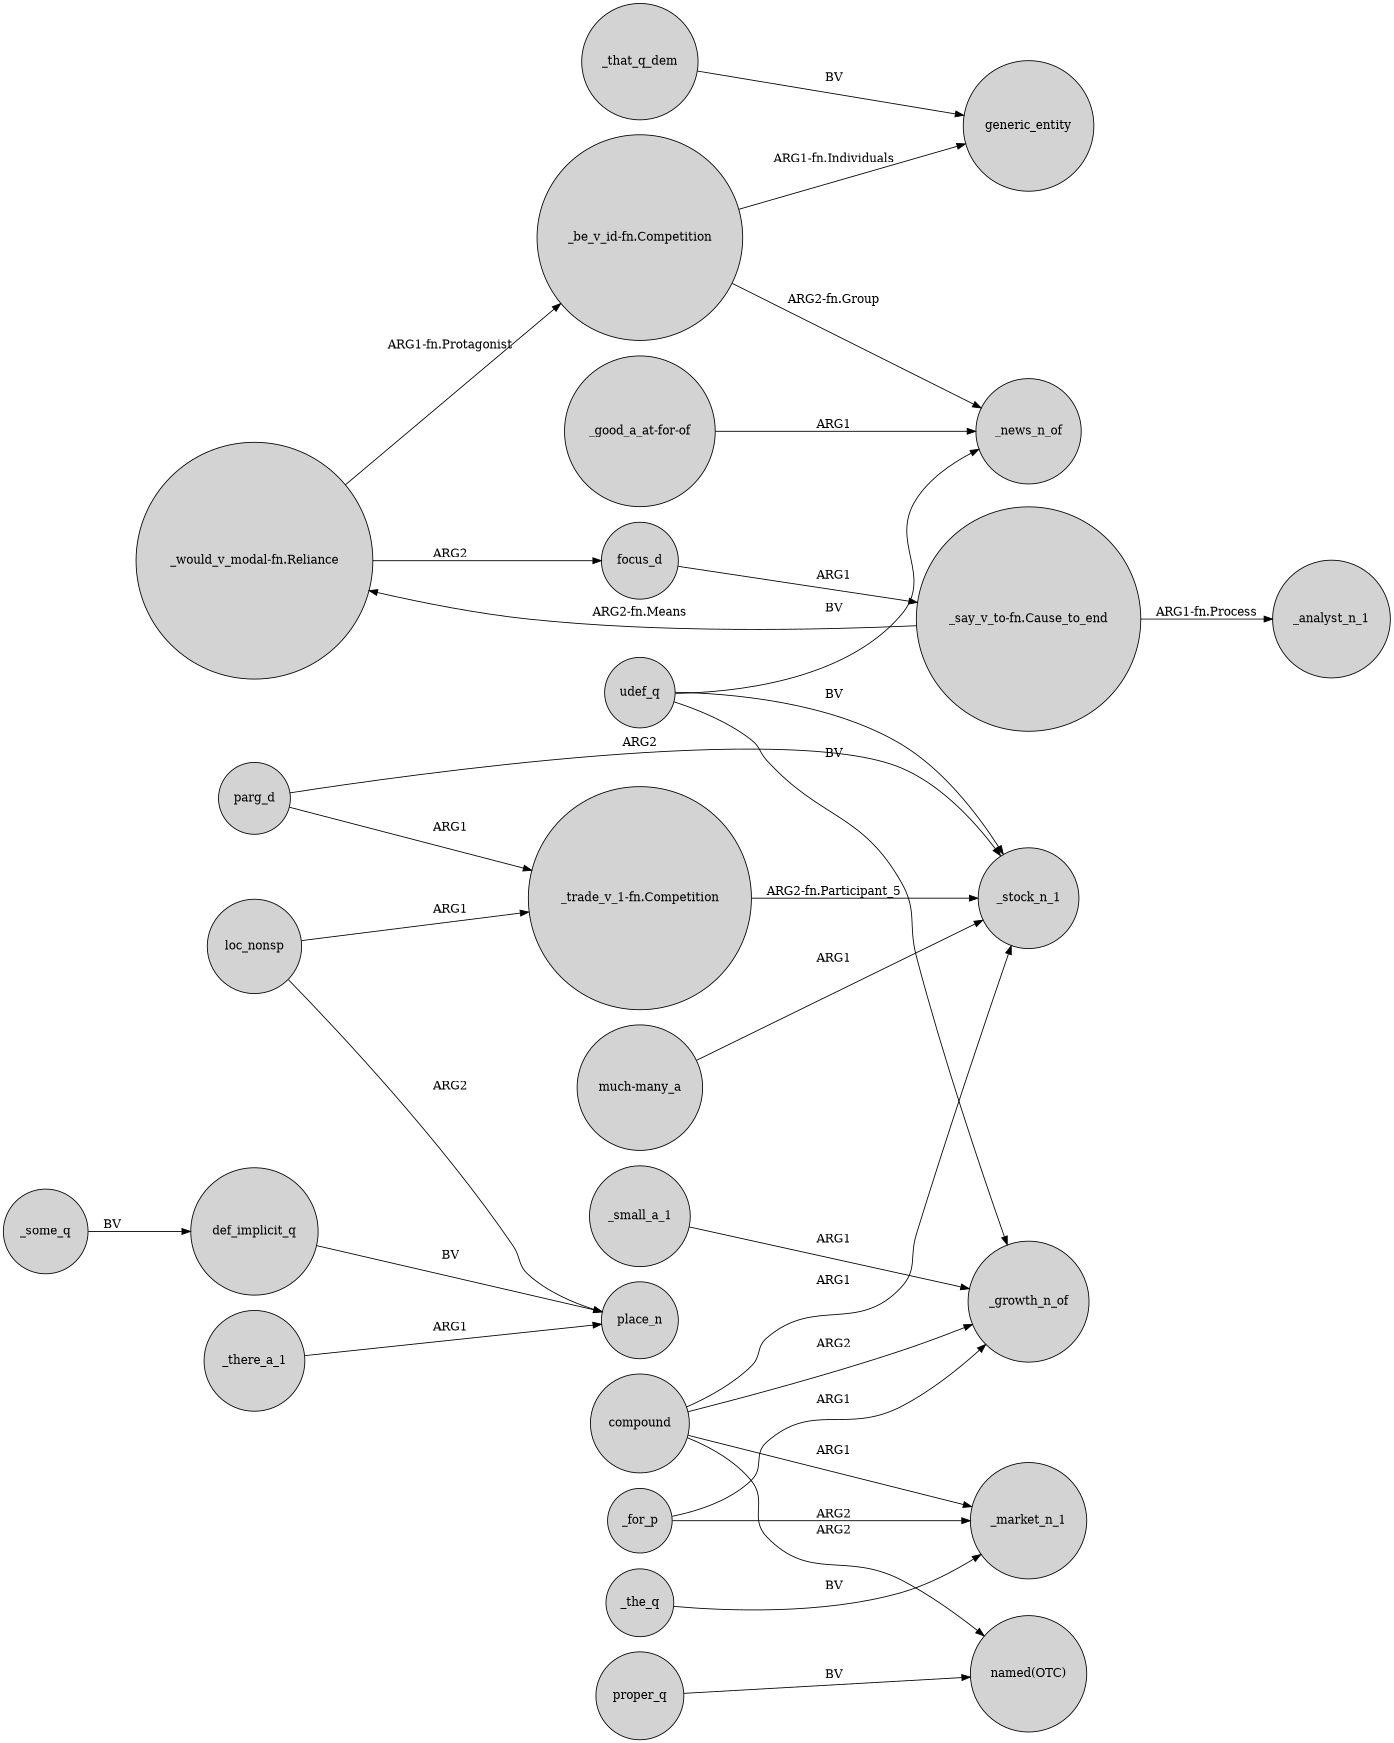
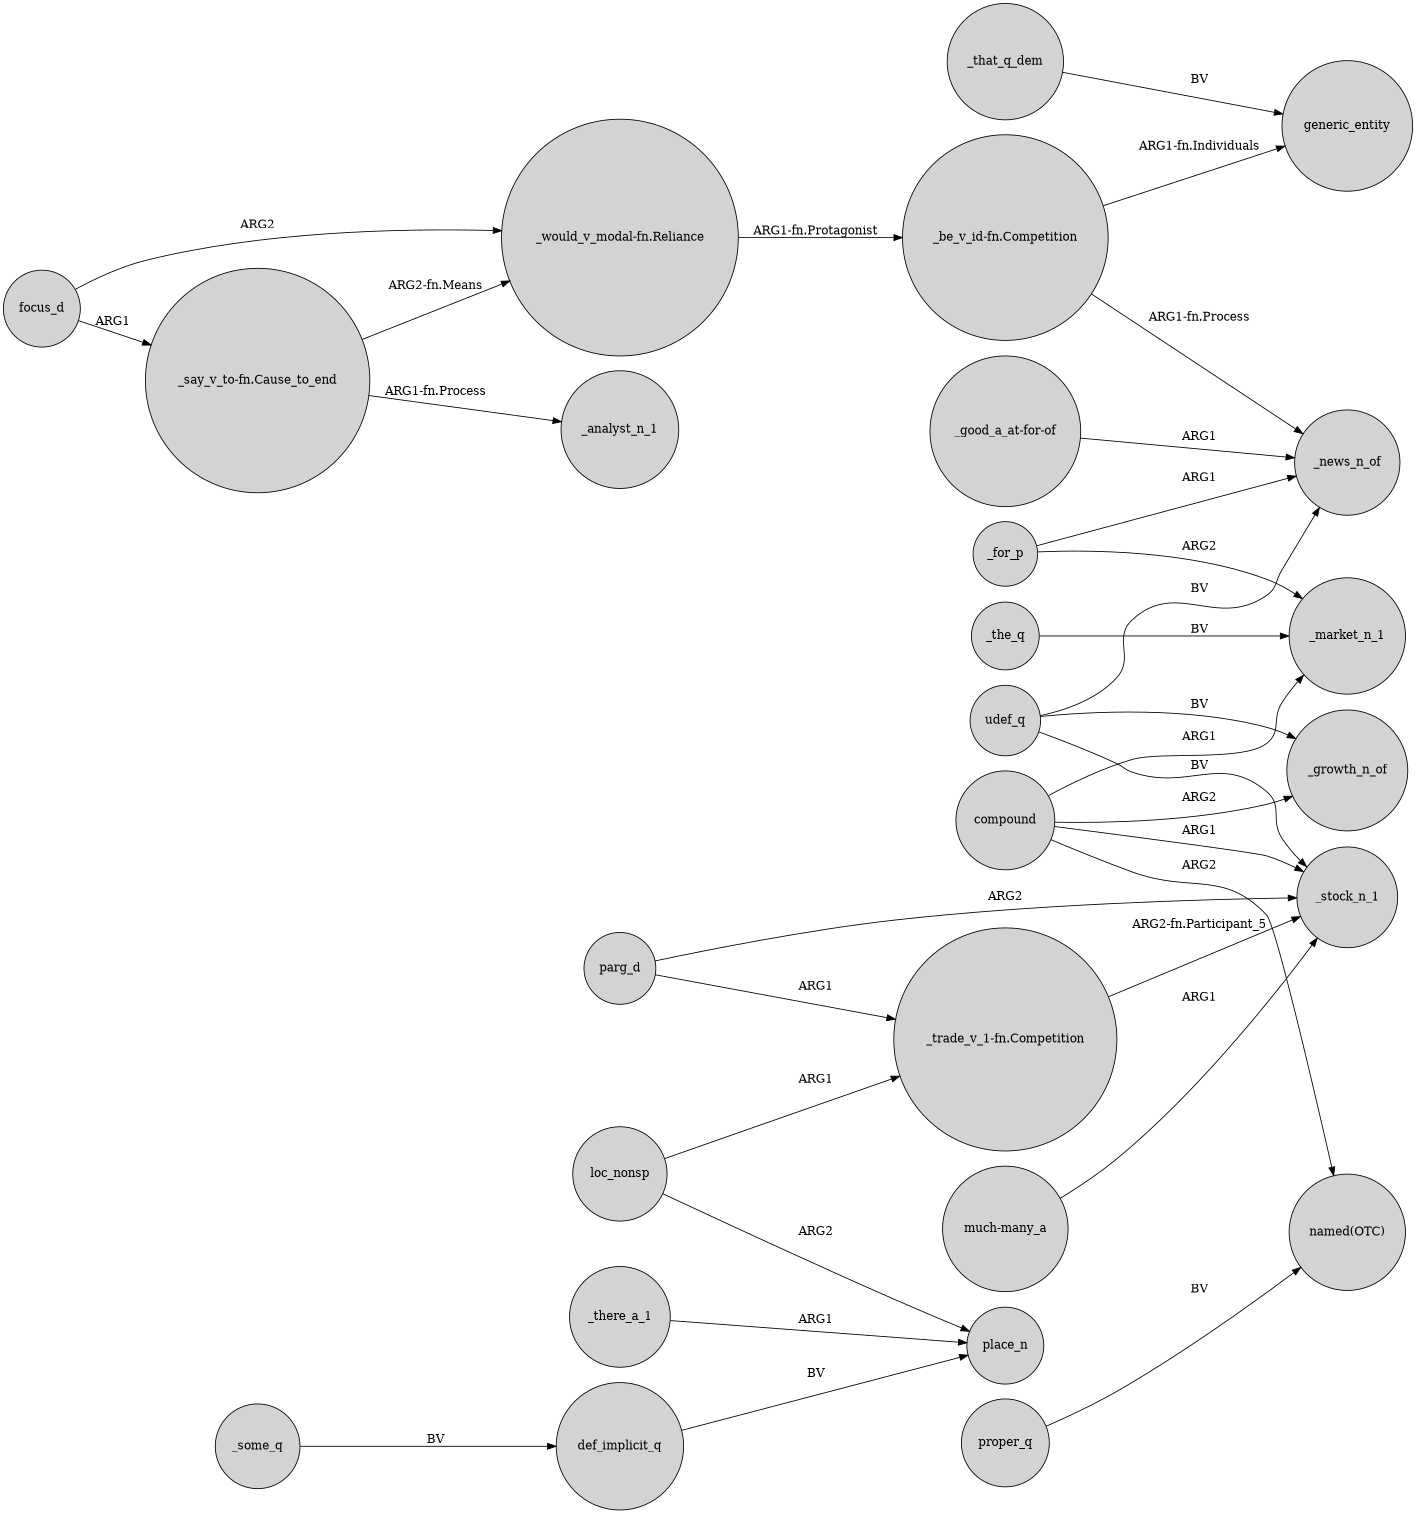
edge "_be_v_id-fn.Competition" -> "_news_n_of": label "ARG2-fn.Group" -> "ARG1-fn.Process"
edge "_would_v_modal-fn.Reliance" -> "focus_d": reversed
node "_small_a_1": removed
edge "_for_p" -> "_growth_n_of": now "_for_p" -> "_news_n_of"
